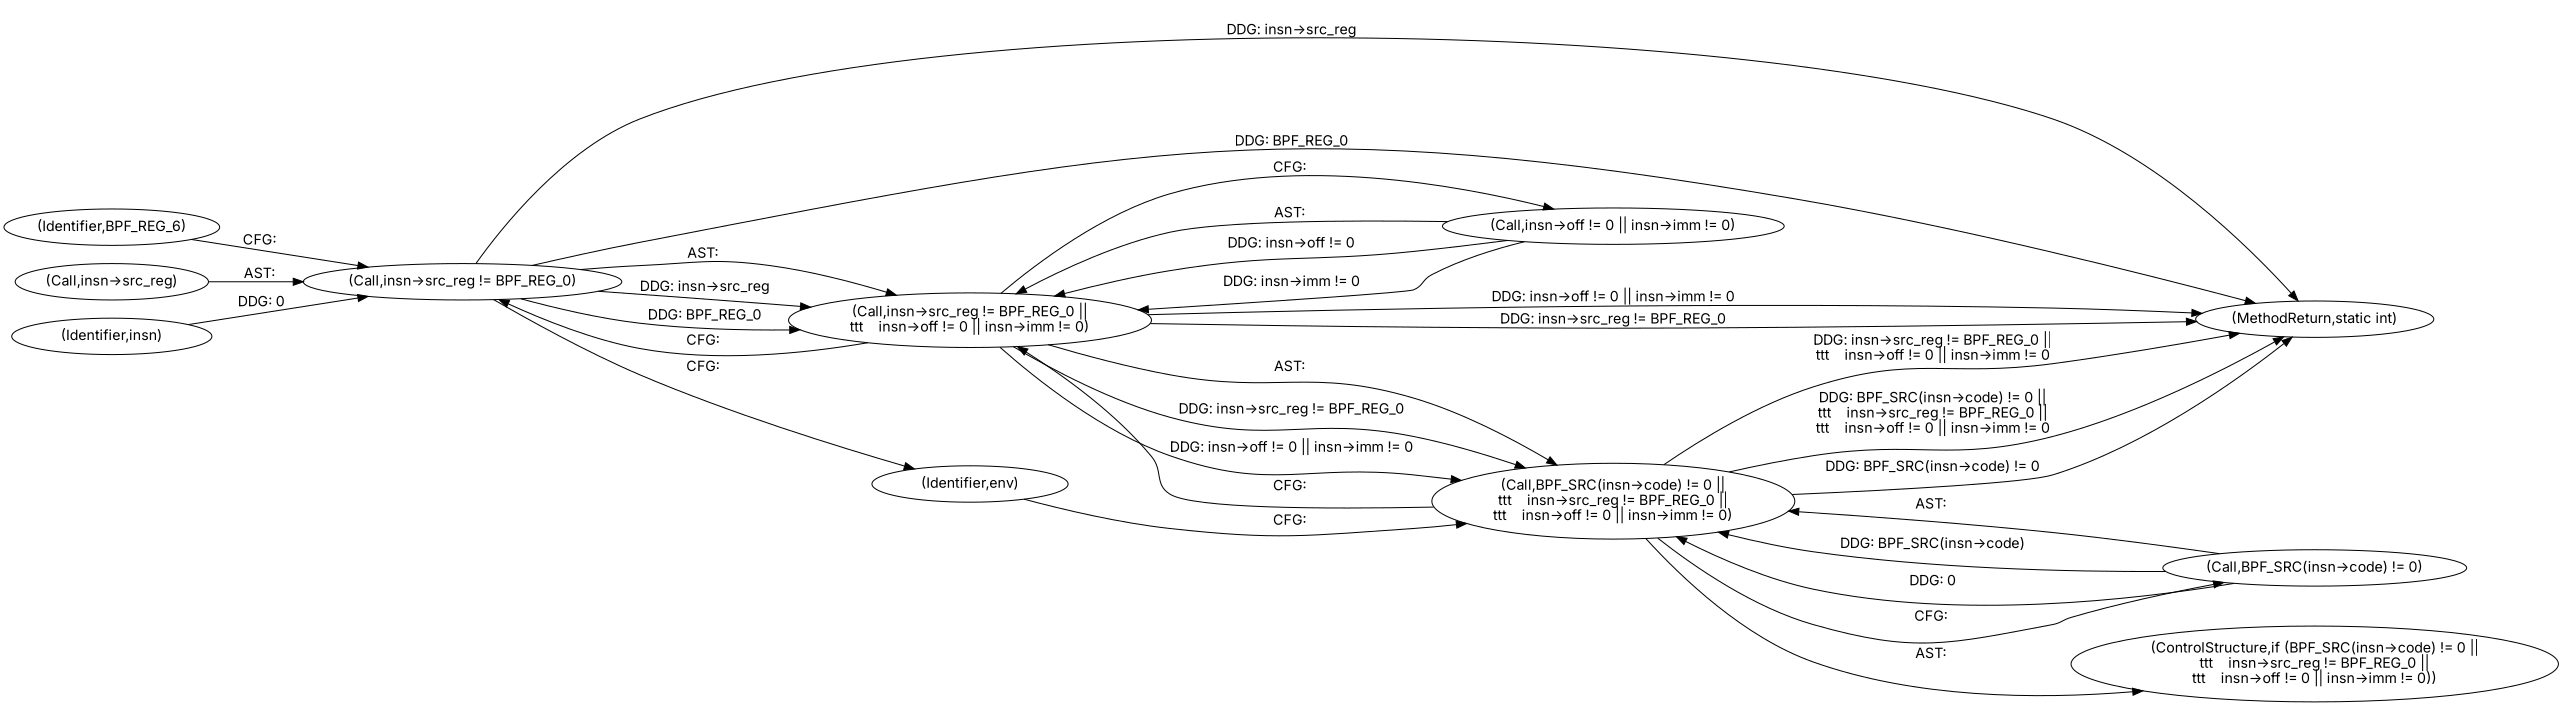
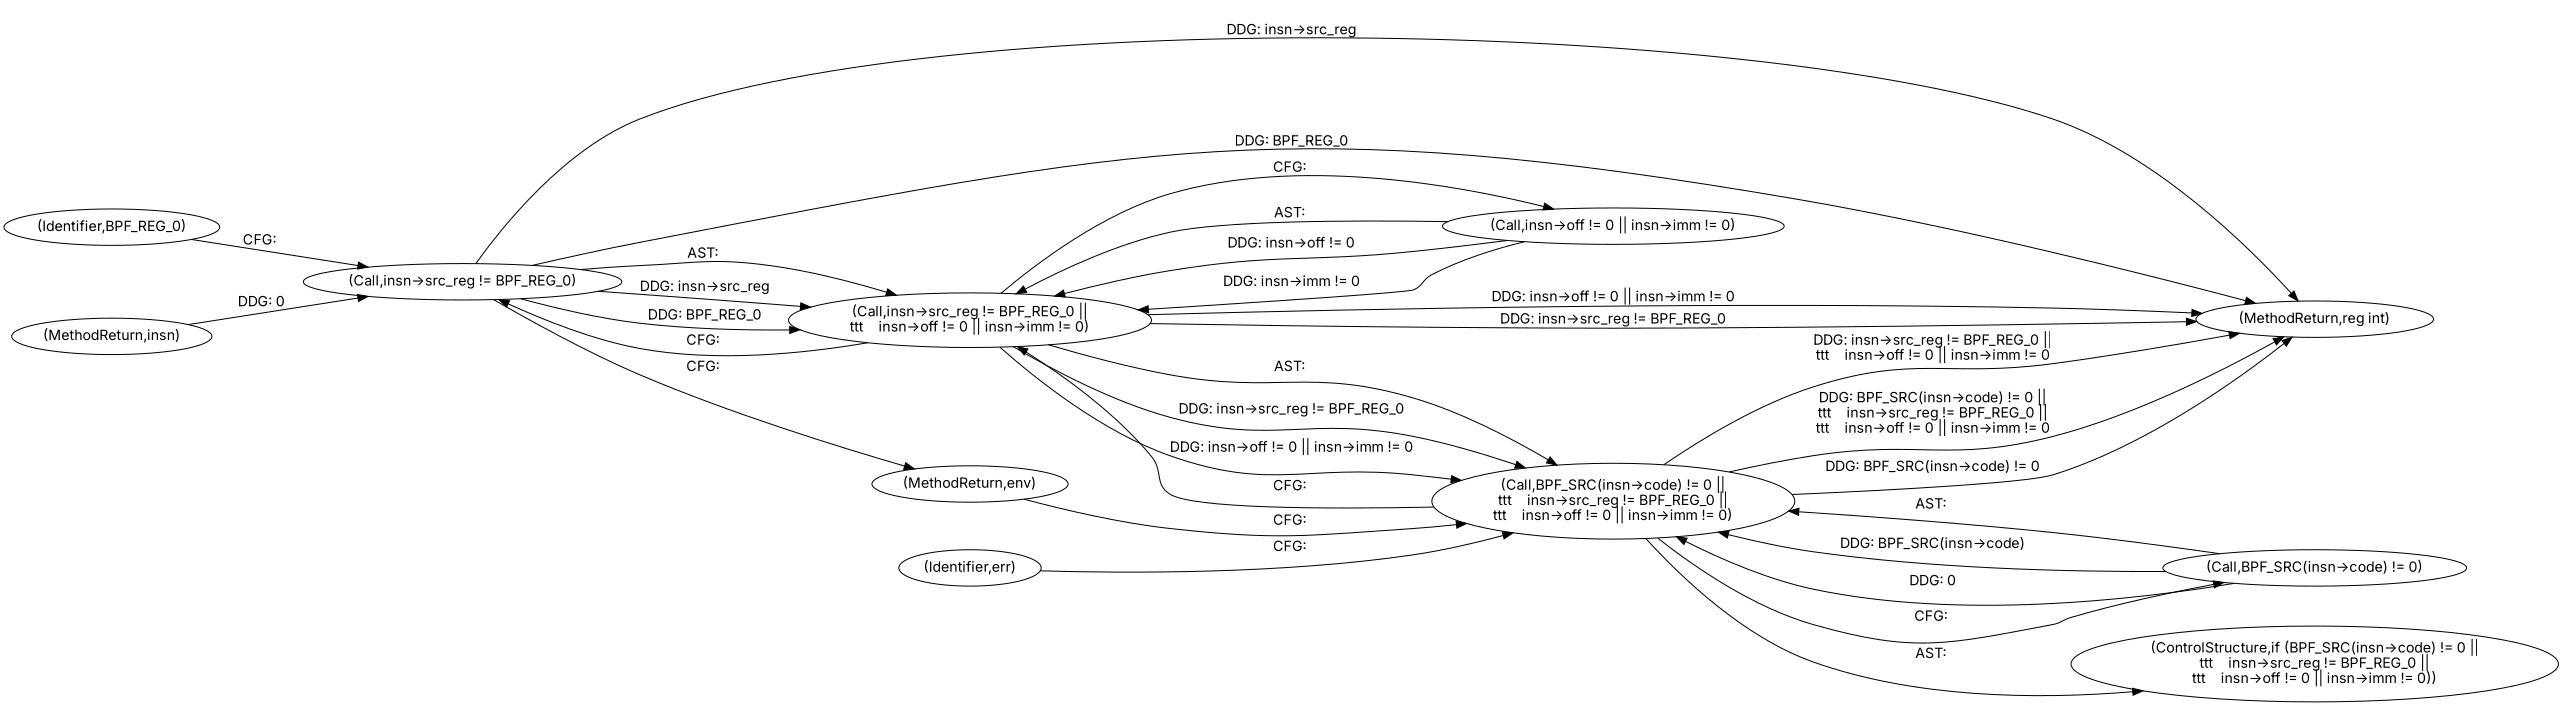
node "(Identifier,BPF_REG_6)": label "(Identifier,BPF_REG_6)" -> "(Identifier,BPF_REG_0)"
node "(Call,insn->src_reg)": removed
node "(MethodReturn,static int)": label "(MethodReturn,static int)" -> "(MethodReturn,reg int)"
node "(Identifier,insn)": label "(Identifier,insn)" -> "(MethodReturn,insn)"
node "(Identifier,env)": label "(Identifier,env)" -> "(MethodReturn,env)"
node "(Identifier,err)": added
